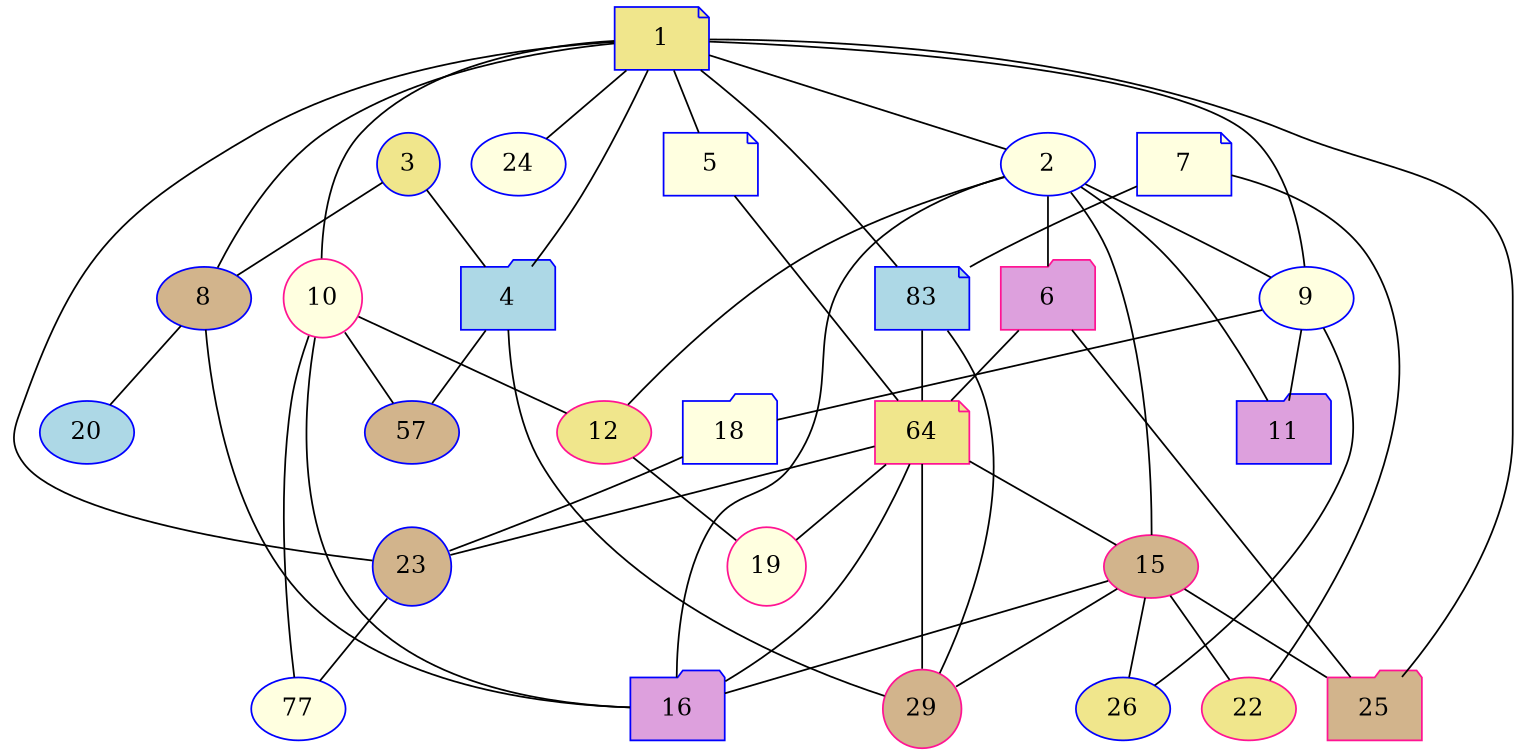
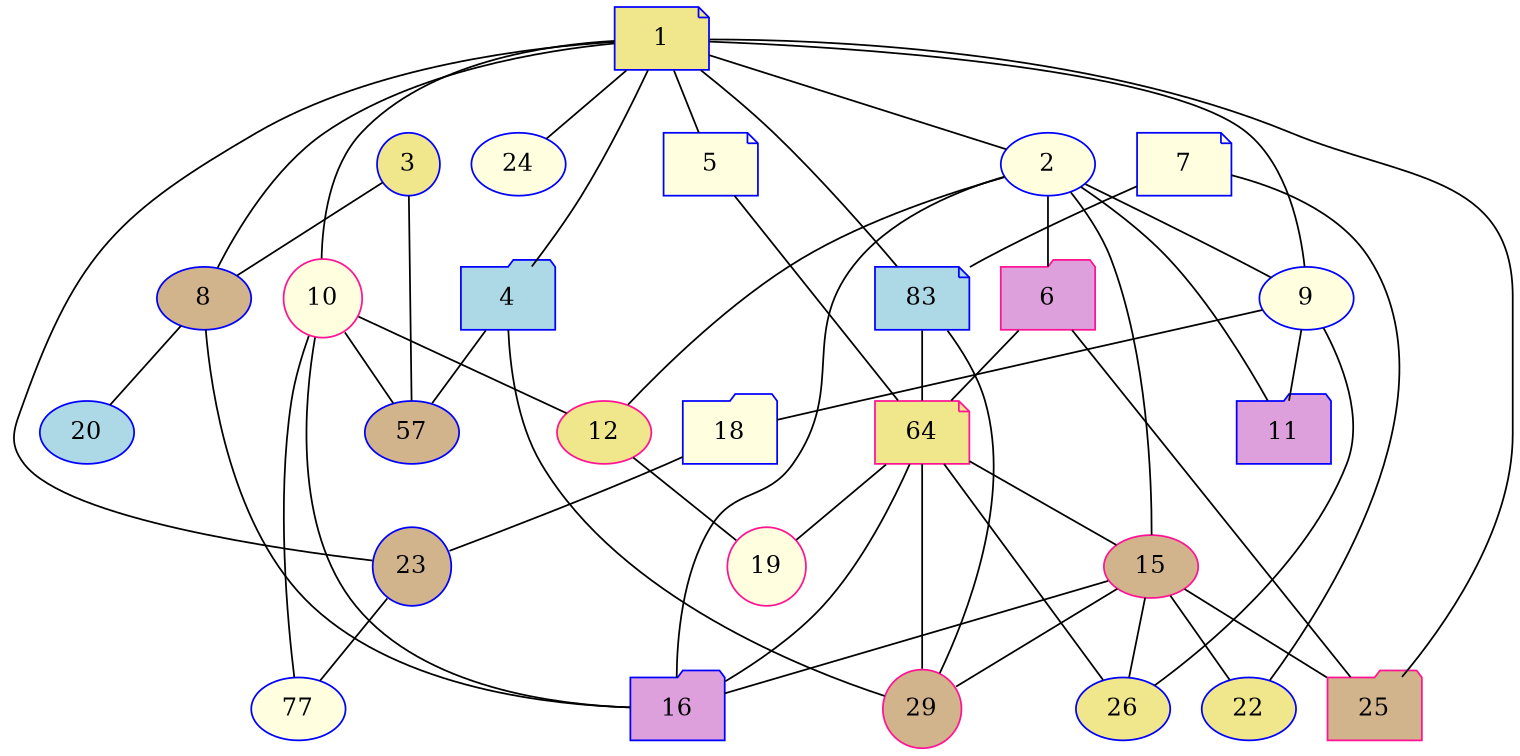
edge "3" -- "4": now "3" -- "57"
edge "64" -- "23": now "64" -- "26"
node "22": color deeppink -> blue
